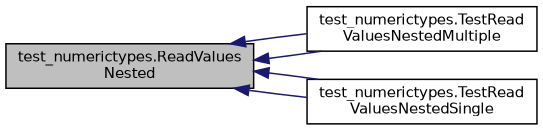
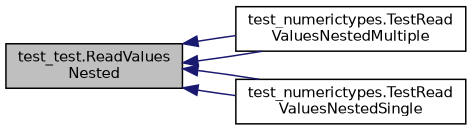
node "test_numerictypes.ReadValues Nested": label "test_numerictypes.ReadValues Nested" -> "test_test.ReadValues Nested"
